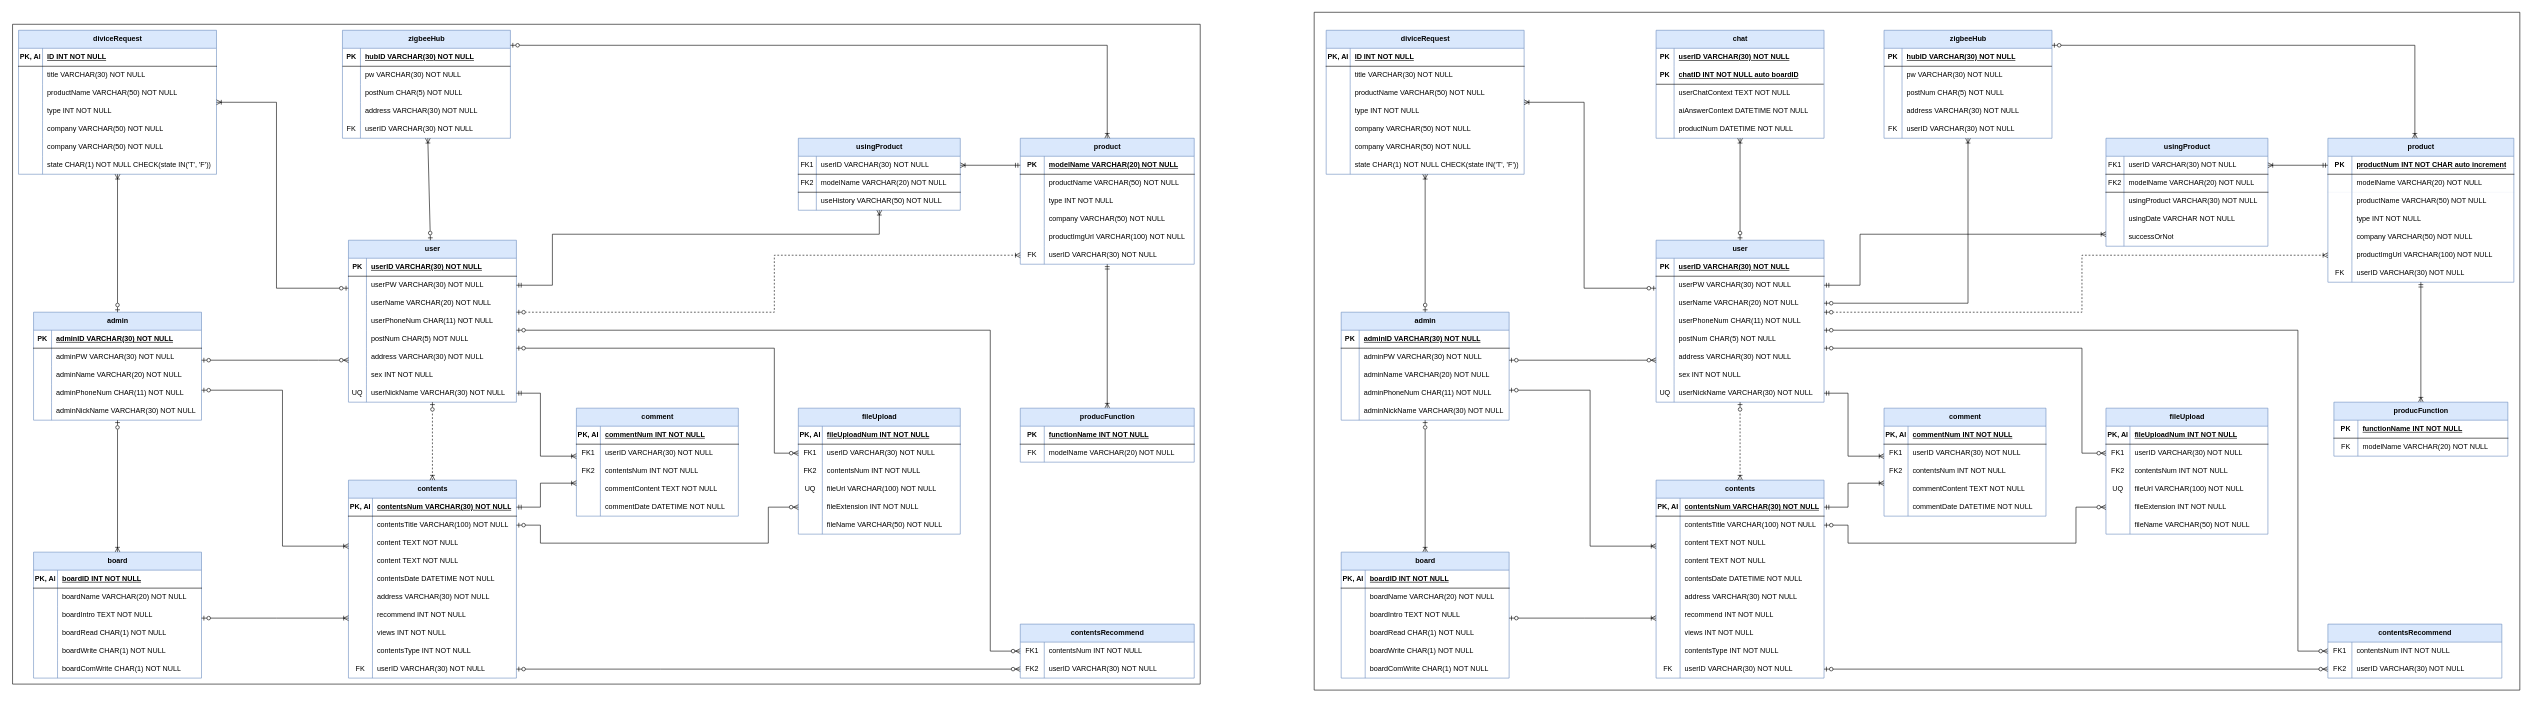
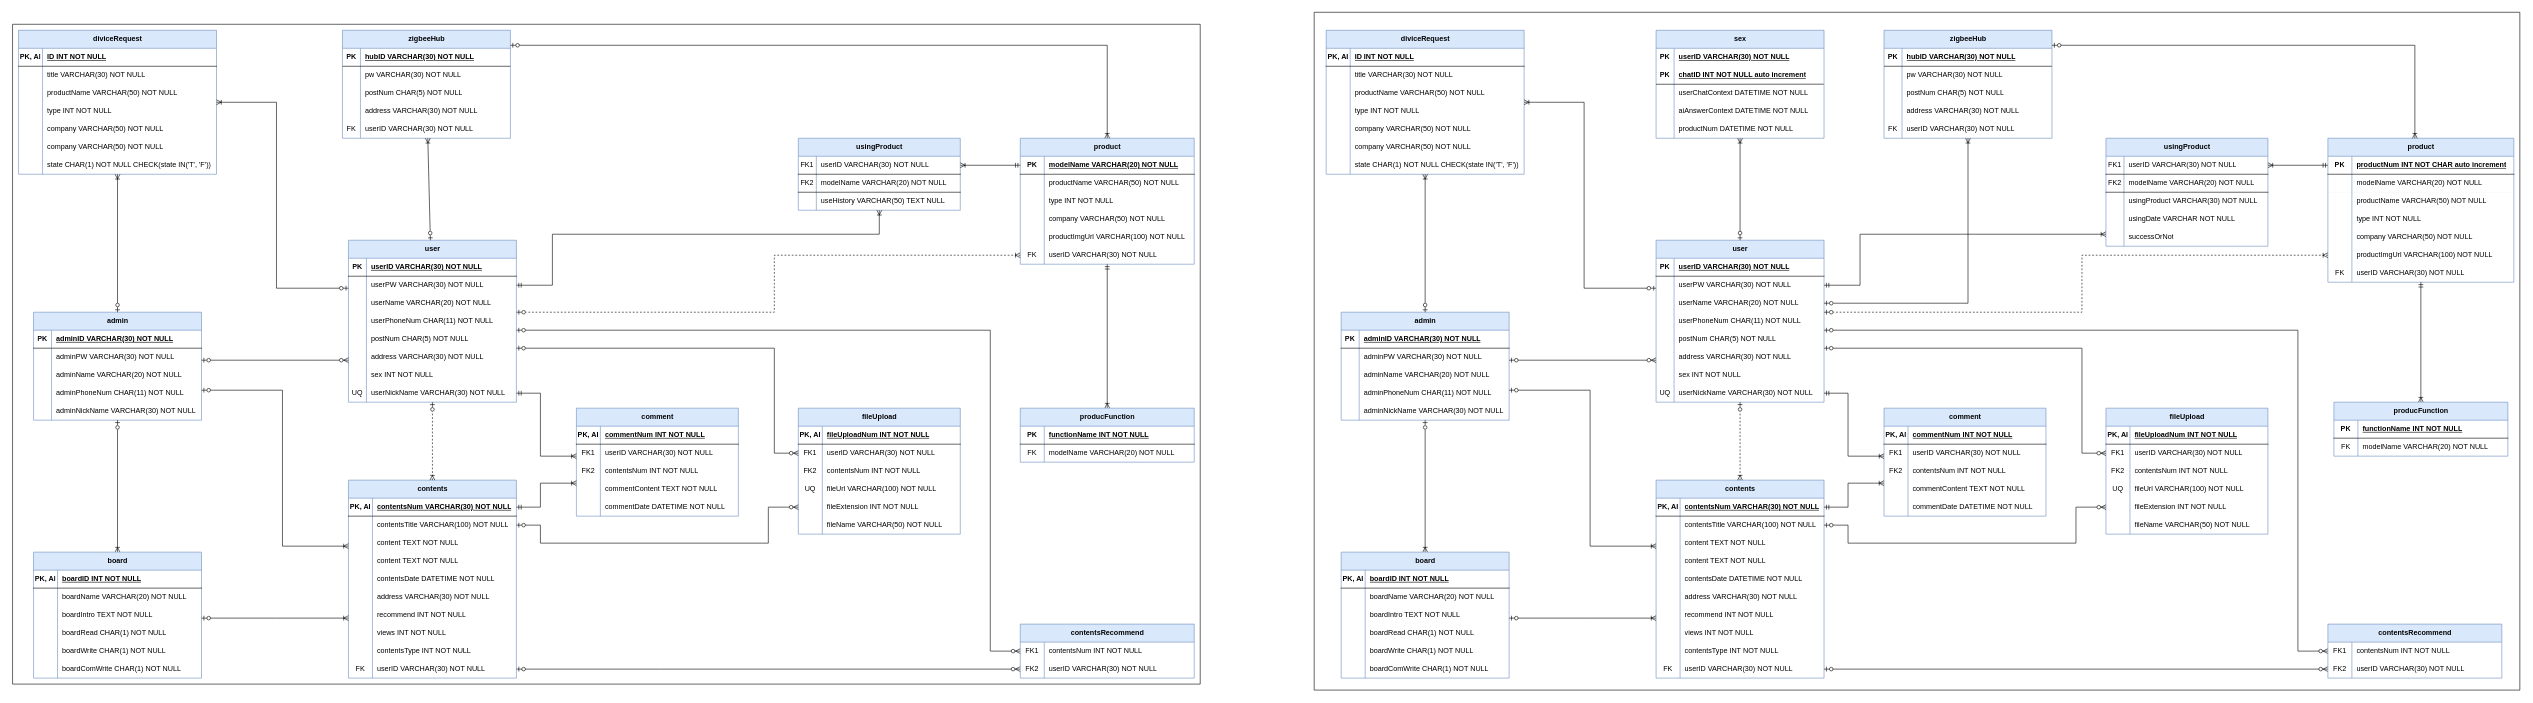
node "chat": label "chat" -> "sex"
node "chatID INT NOT NULL auto boardID": label "chatID INT NOT NULL auto boardID" -> "chatID INT NOT NULL auto increment"
node "userChatContext TEXT NOT NULL": label "userChatContext TEXT NOT NULL" -> "userChatContext DATETIME NOT NULL"
node "useHistory VARCHAR(50) NOT NULL": label "useHistory VARCHAR(50) NOT NULL" -> "useHistory VARCHAR(50) TEXT NULL"
